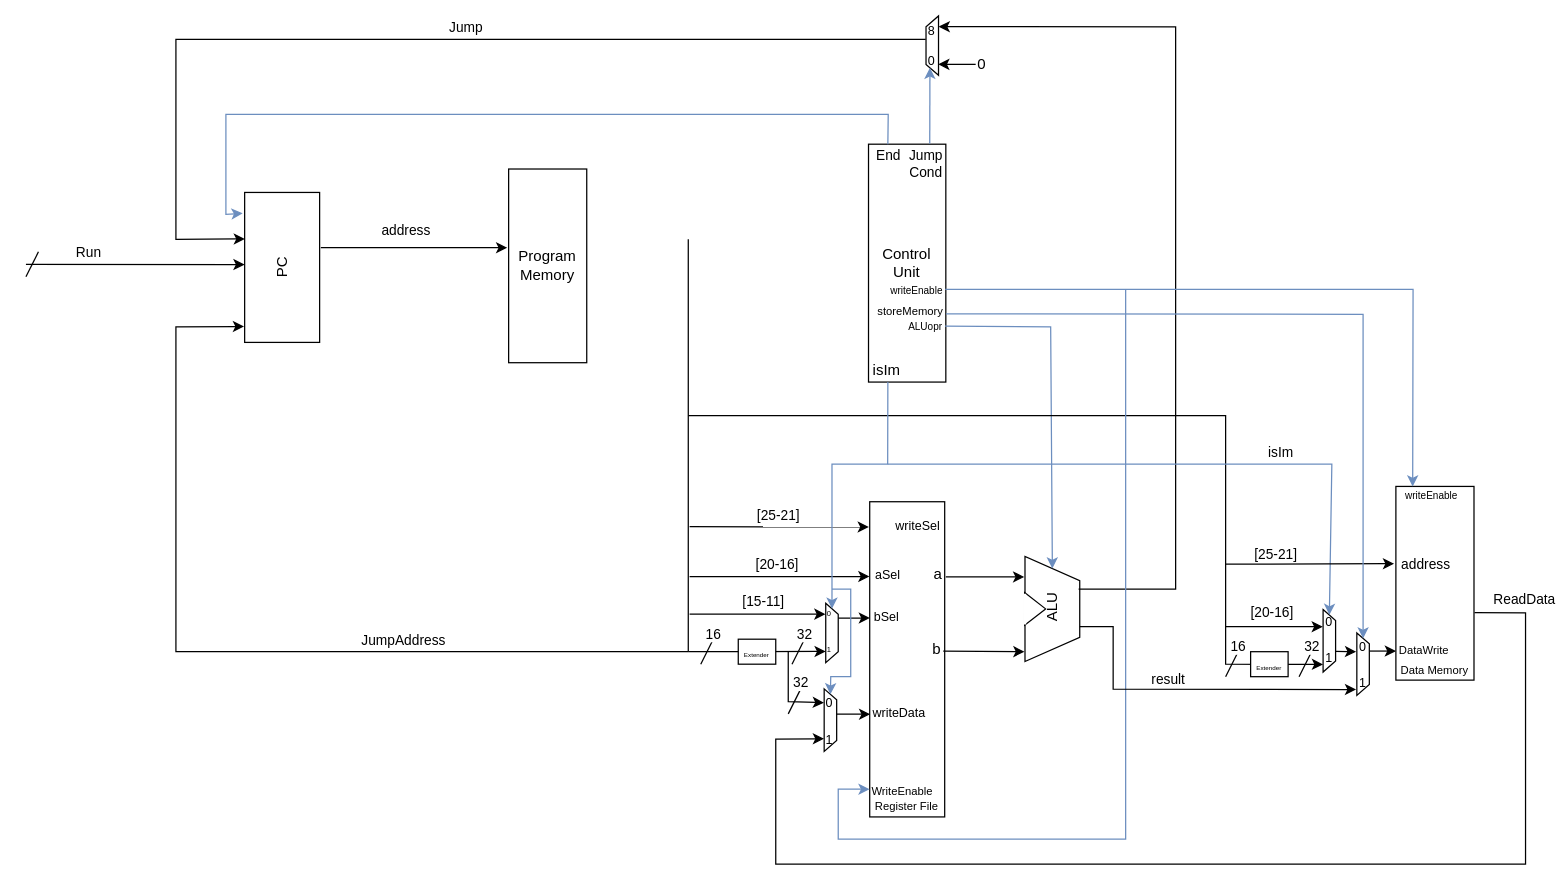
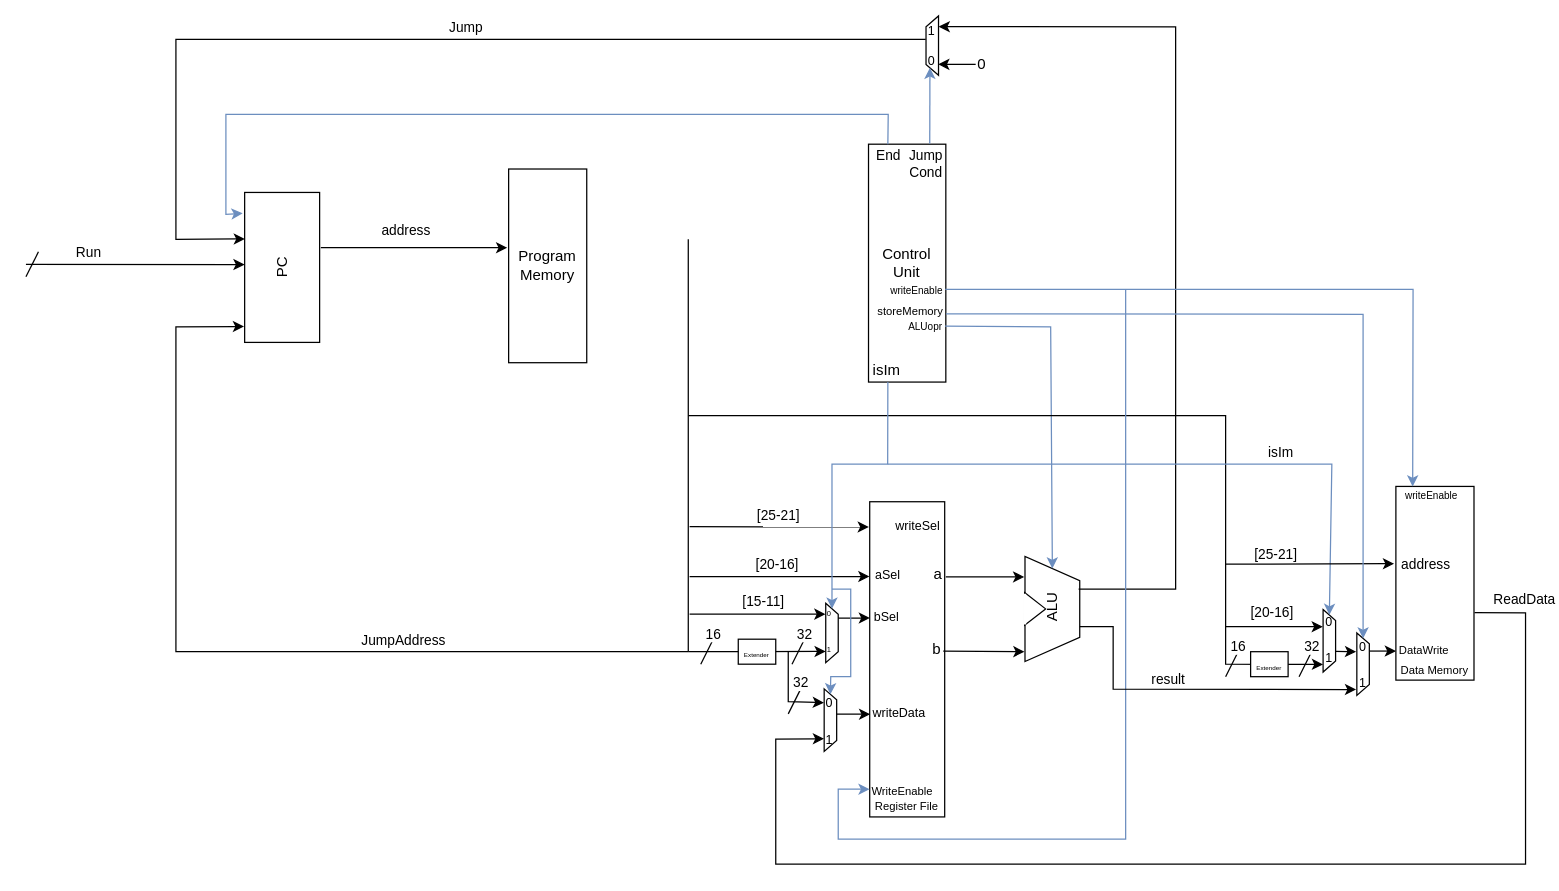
node "80": label "80" -> "10"
